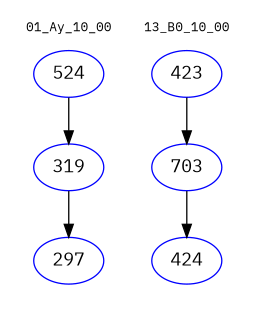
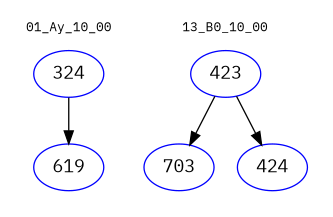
node "524": label "524" -> "324"
node "319": label "319" -> "619"
edge "703" -> "424": now "423" -> "424"
node "297": removed
